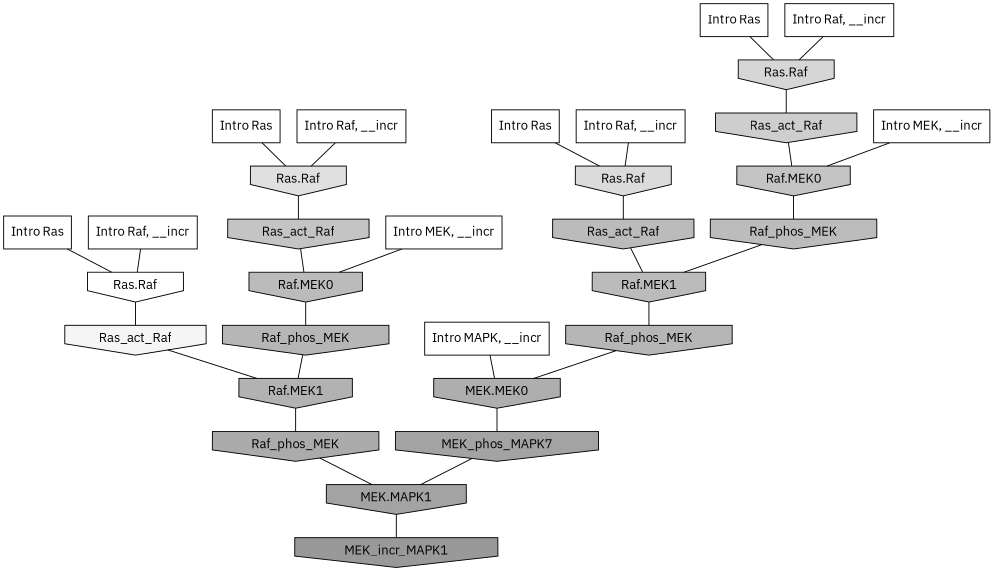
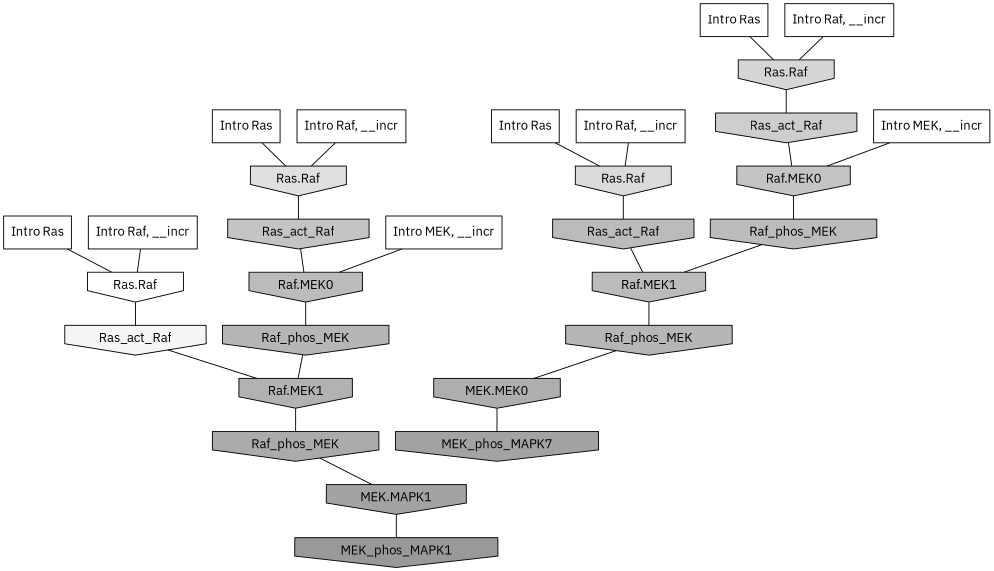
node "Intro MAPK, __incr": removed
edge "MEK_phos_MAPK7" -- "MEK.MAPK1": removed
node "MEK_incr_MAPK1": label "MEK_incr_MAPK1" -> "MEK_phos_MAPK1"
